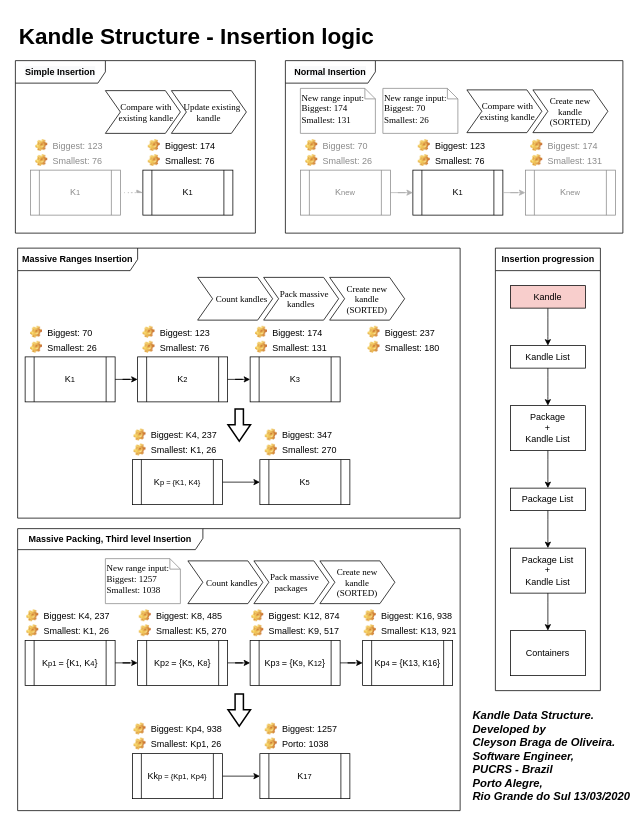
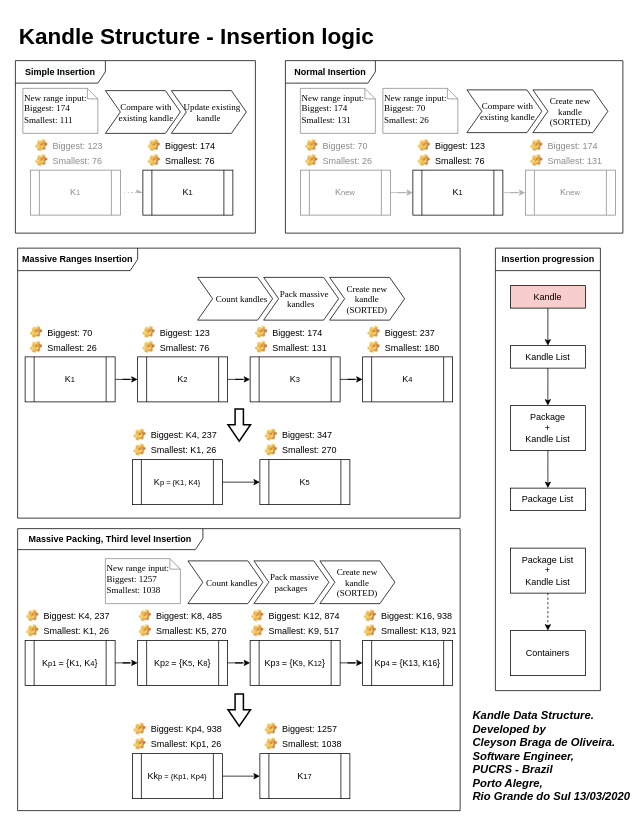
node "New range input: Biggest: 174 Smallest: 111": added
edge "K3" -> "K4": added
node "K4": added
edge "Package List" -> "Package List + Kandle List": removed
edge "Package List + Kandle List" -> "Containers": style solid -> dashed
node "Porto: 1038": label "Porto: 1038" -> "Smallest: 1038"
